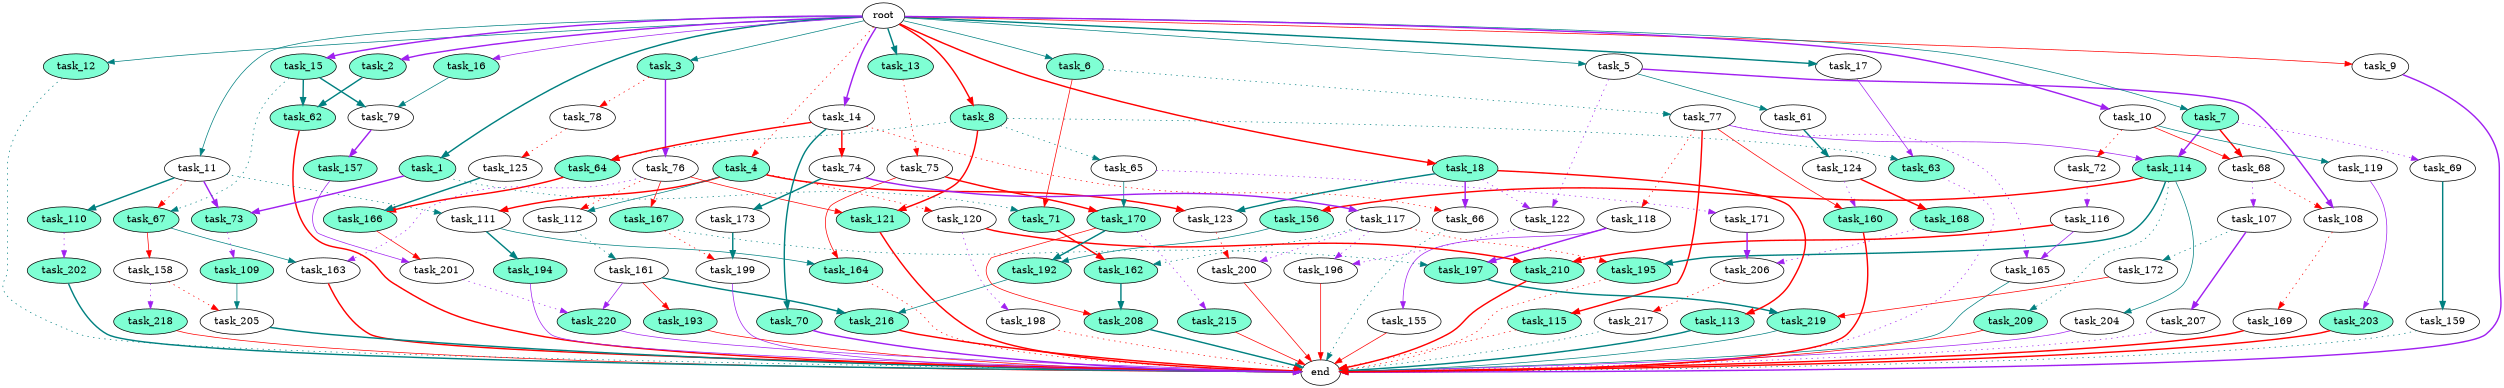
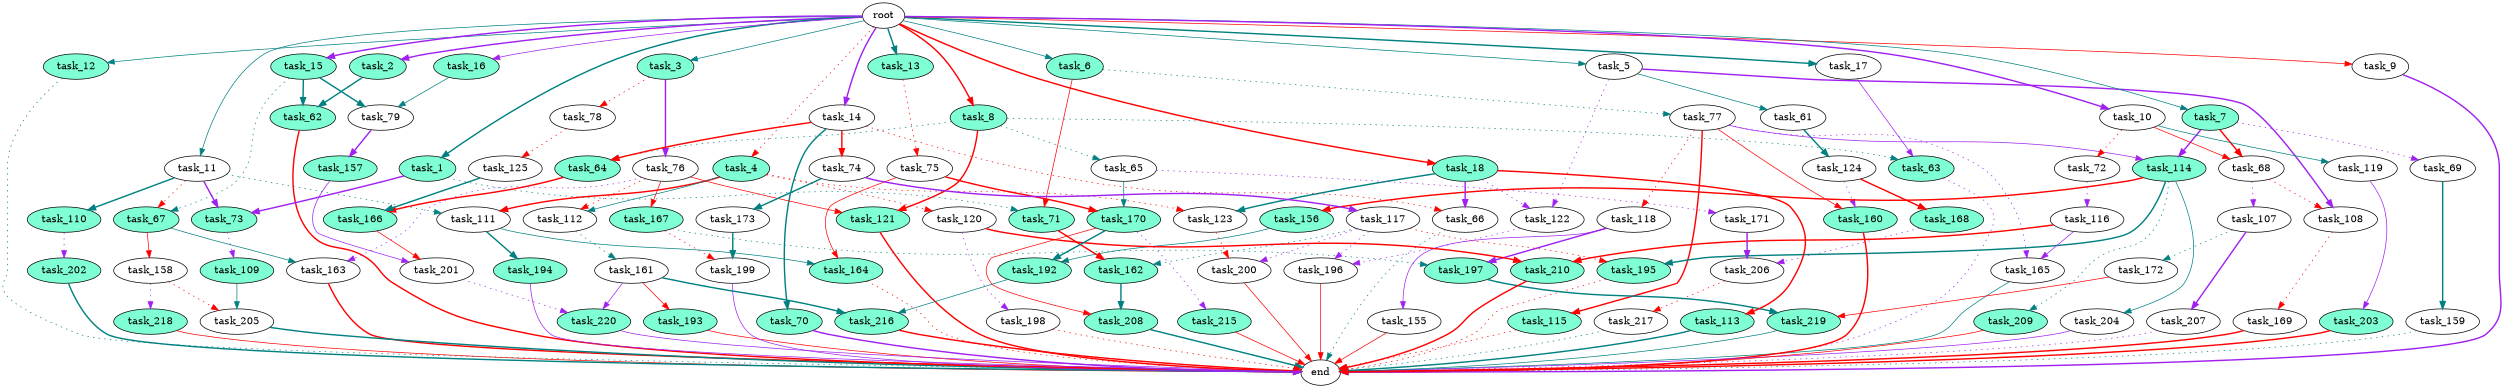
edge "task_4" -> "task_123": style bold -> dotted
